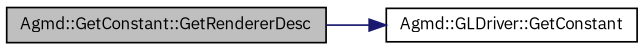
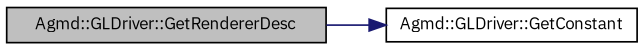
node "Agmd::GetConstant::GetRendererDesc": label "Agmd::GetConstant::GetRendererDesc" -> "Agmd::GLDriver::GetRendererDesc"
